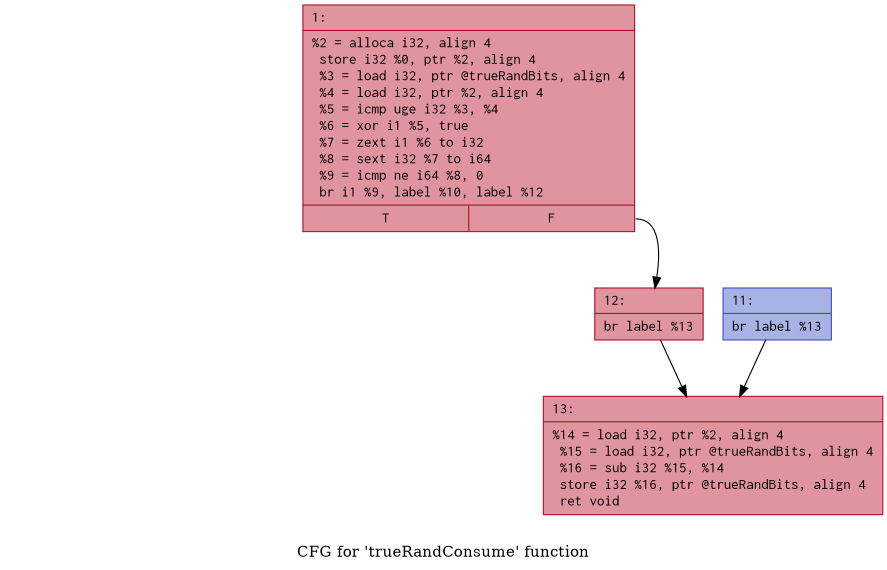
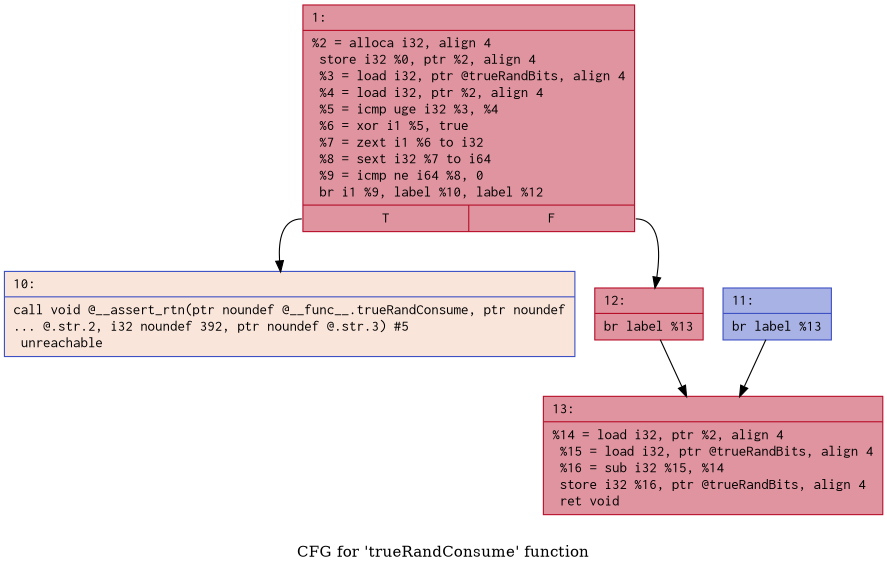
node "10:": added
